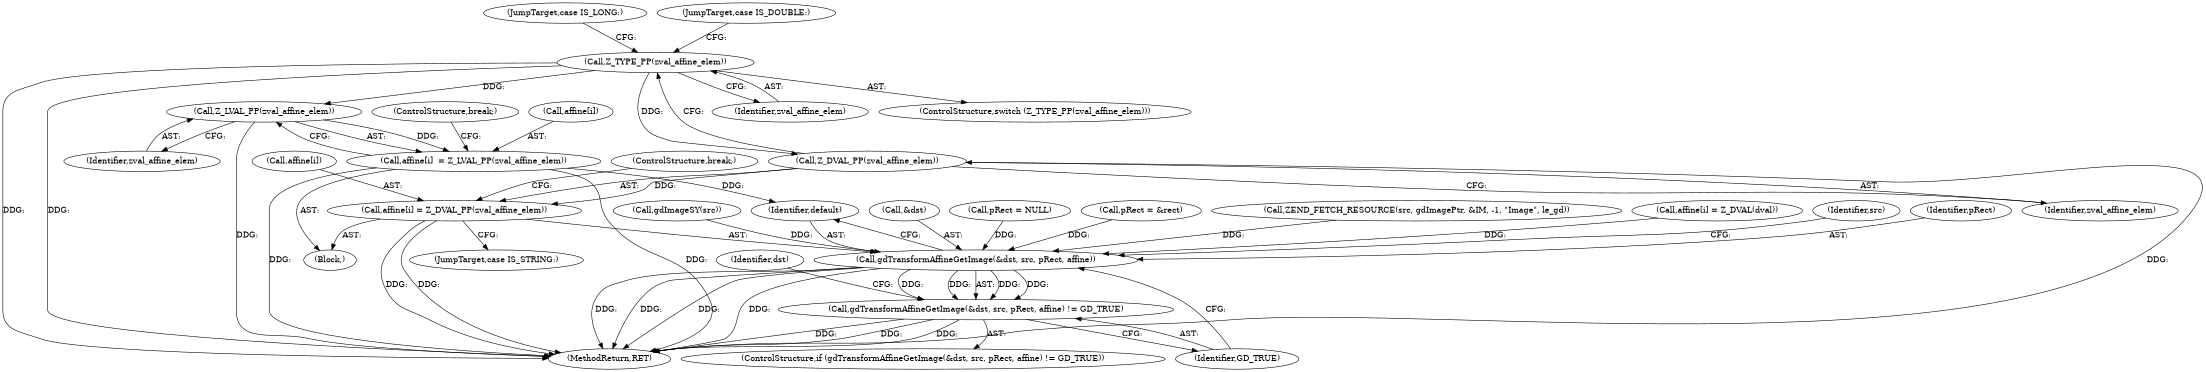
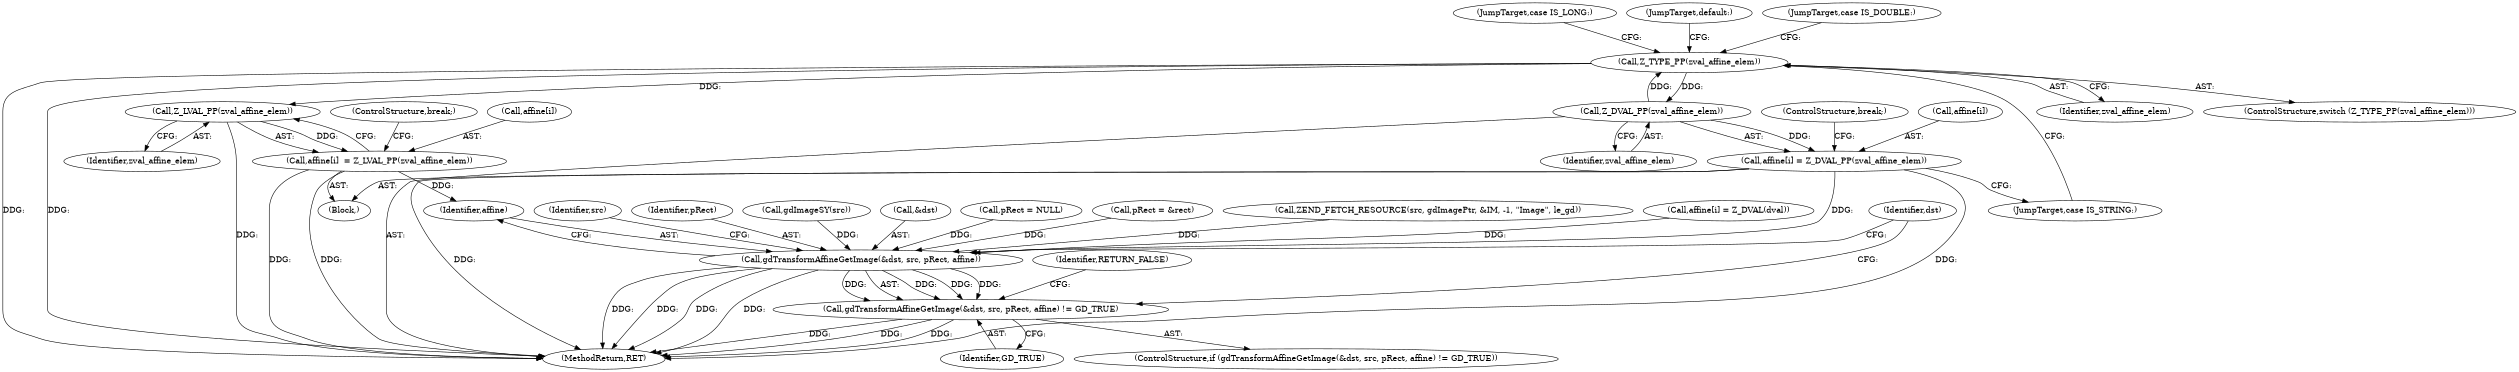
node "(JumpTarget,default:)": added
edge "(JumpTarget,case IS_STRING:)" -> "(Call,Z_TYPE_PP(zval_affine_elem))": added, label "CFG:"
edge "(Call,Z_DVAL_PP(zval_affine_elem))" -> "(Call,Z_TYPE_PP(zval_affine_elem))": label "CFG: " -> "DDG: "
node "(Identifier,default)": label "(Identifier,default)" -> "(Identifier,affine)"
edge "(Call,affine[i] = Z_DVAL_PP(zval_affine_elem))" -> "(Call,gdTransformAffineGetImage(&dst, src, pRect, affine))": label "AST: " -> "DDG: "
node "(Identifier,RETURN_FALSE)": added
edge "(Call,Z_DVAL_PP(zval_affine_elem))" -> "(MethodReturn,RET)": label "DDG: " -> "AST: "
edge "(Identifier,GD_TRUE)" -> "(Call,gdTransformAffineGetImage(&dst, src, pRect, affine))": now "(Identifier,dst)" -> "(Call,gdTransformAffineGetImage(&dst, src, pRect, affine))"
